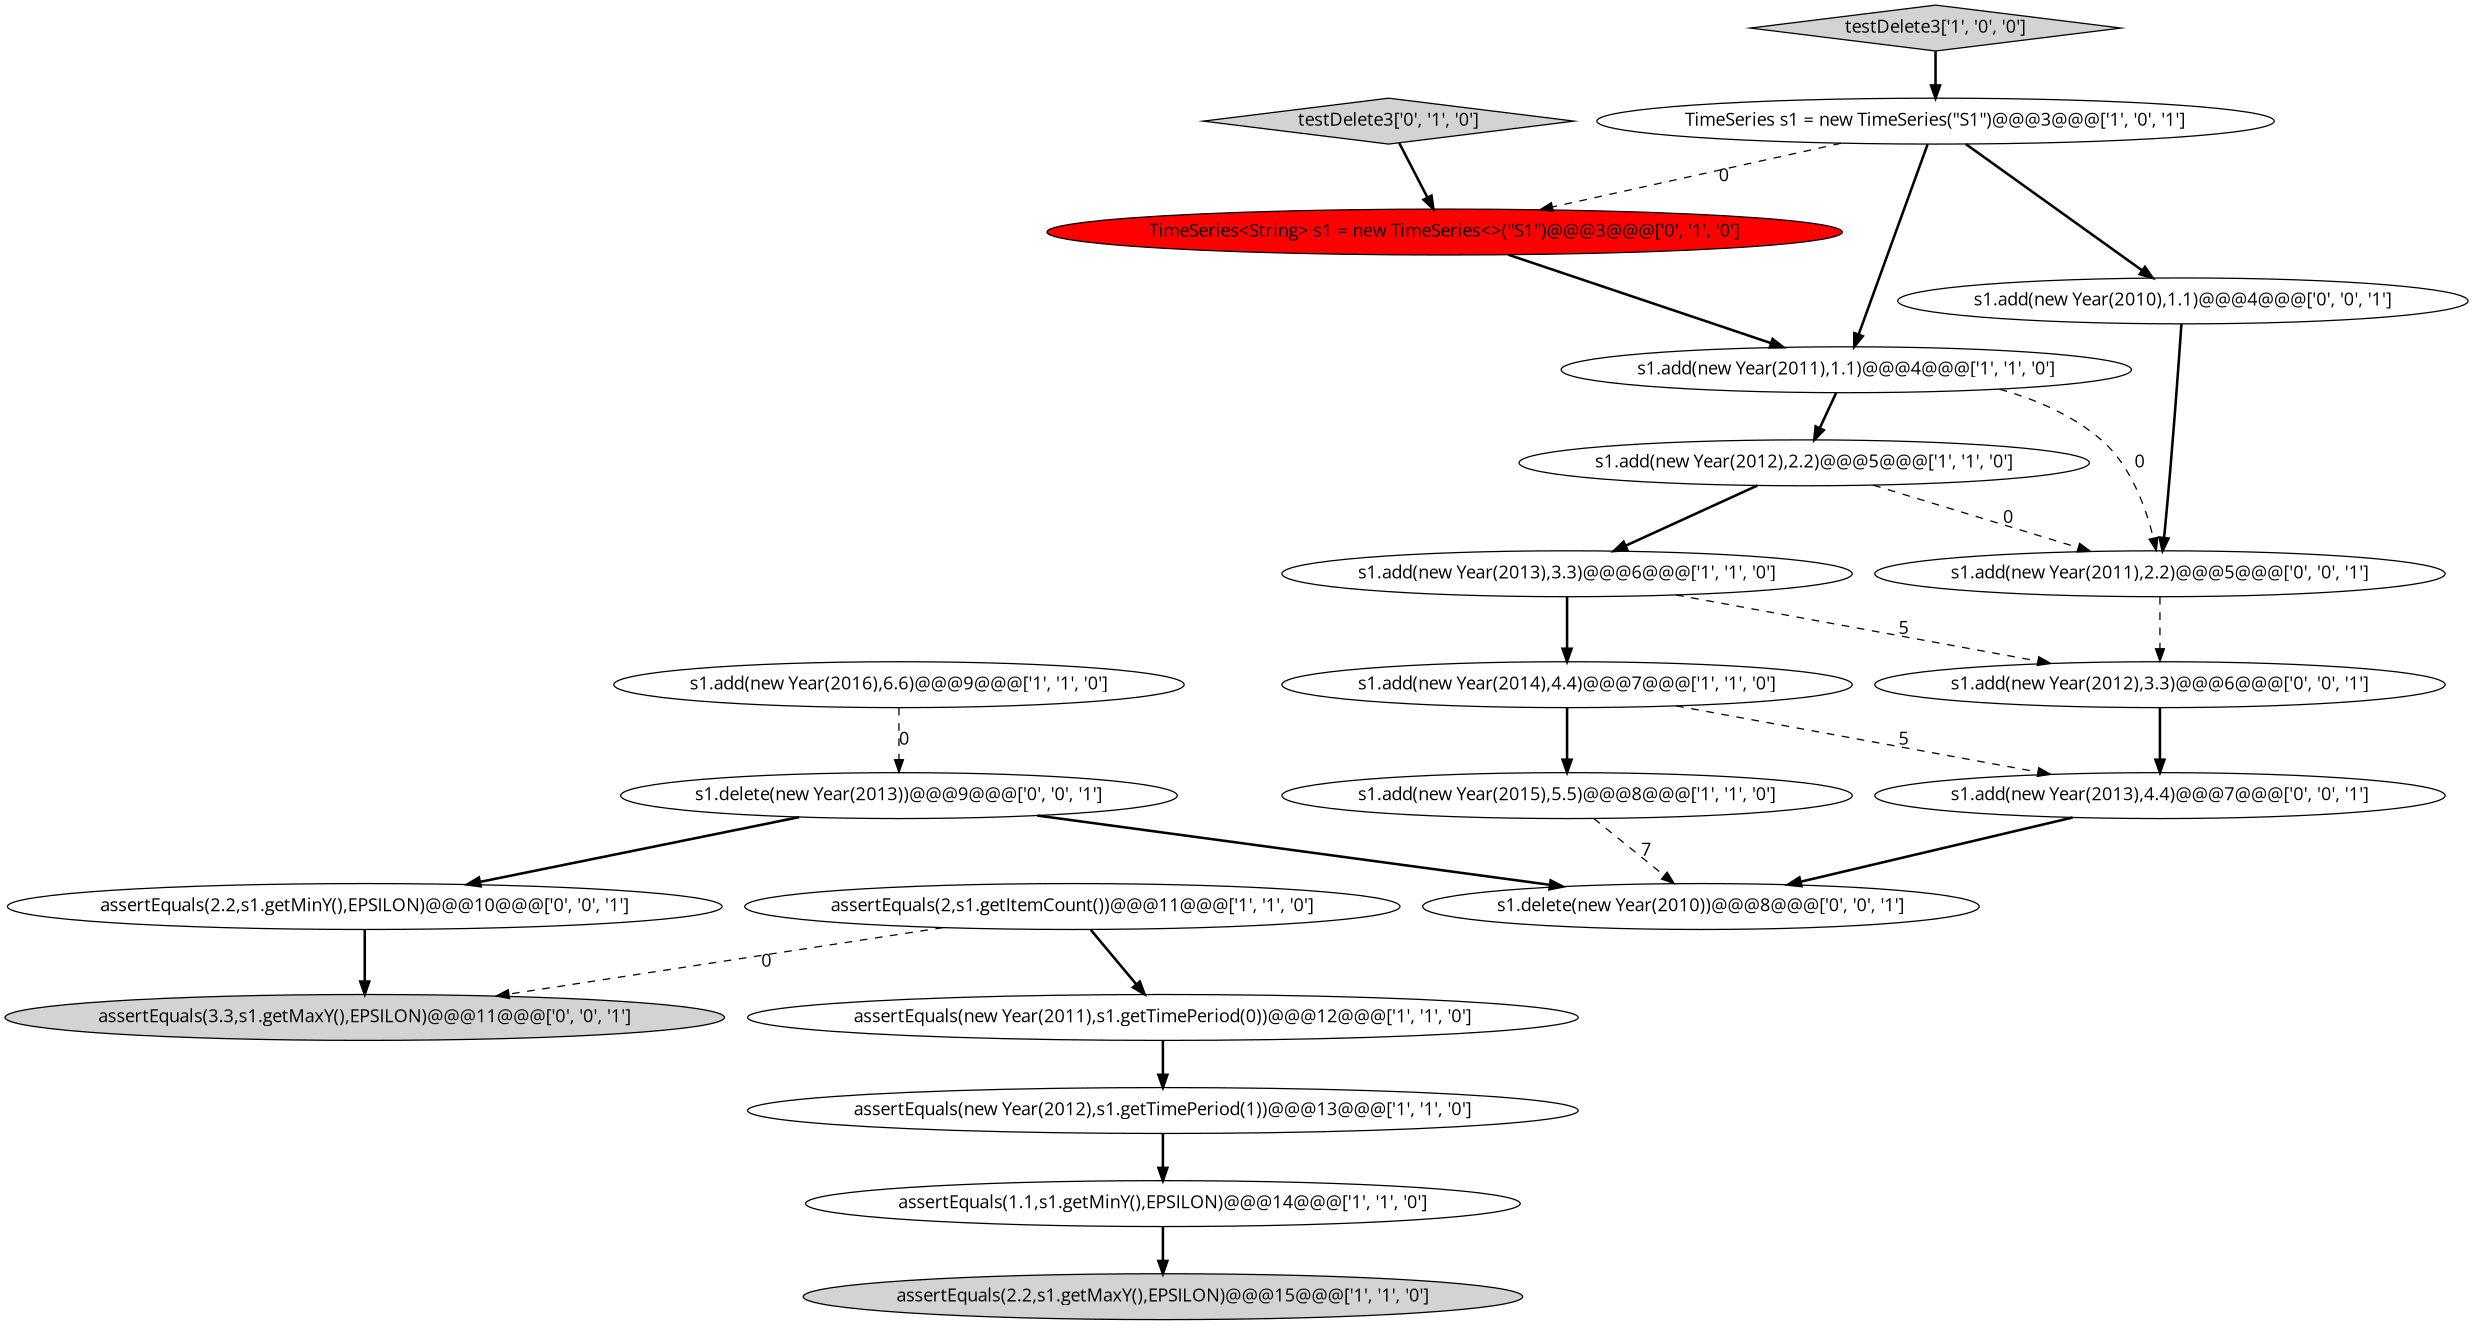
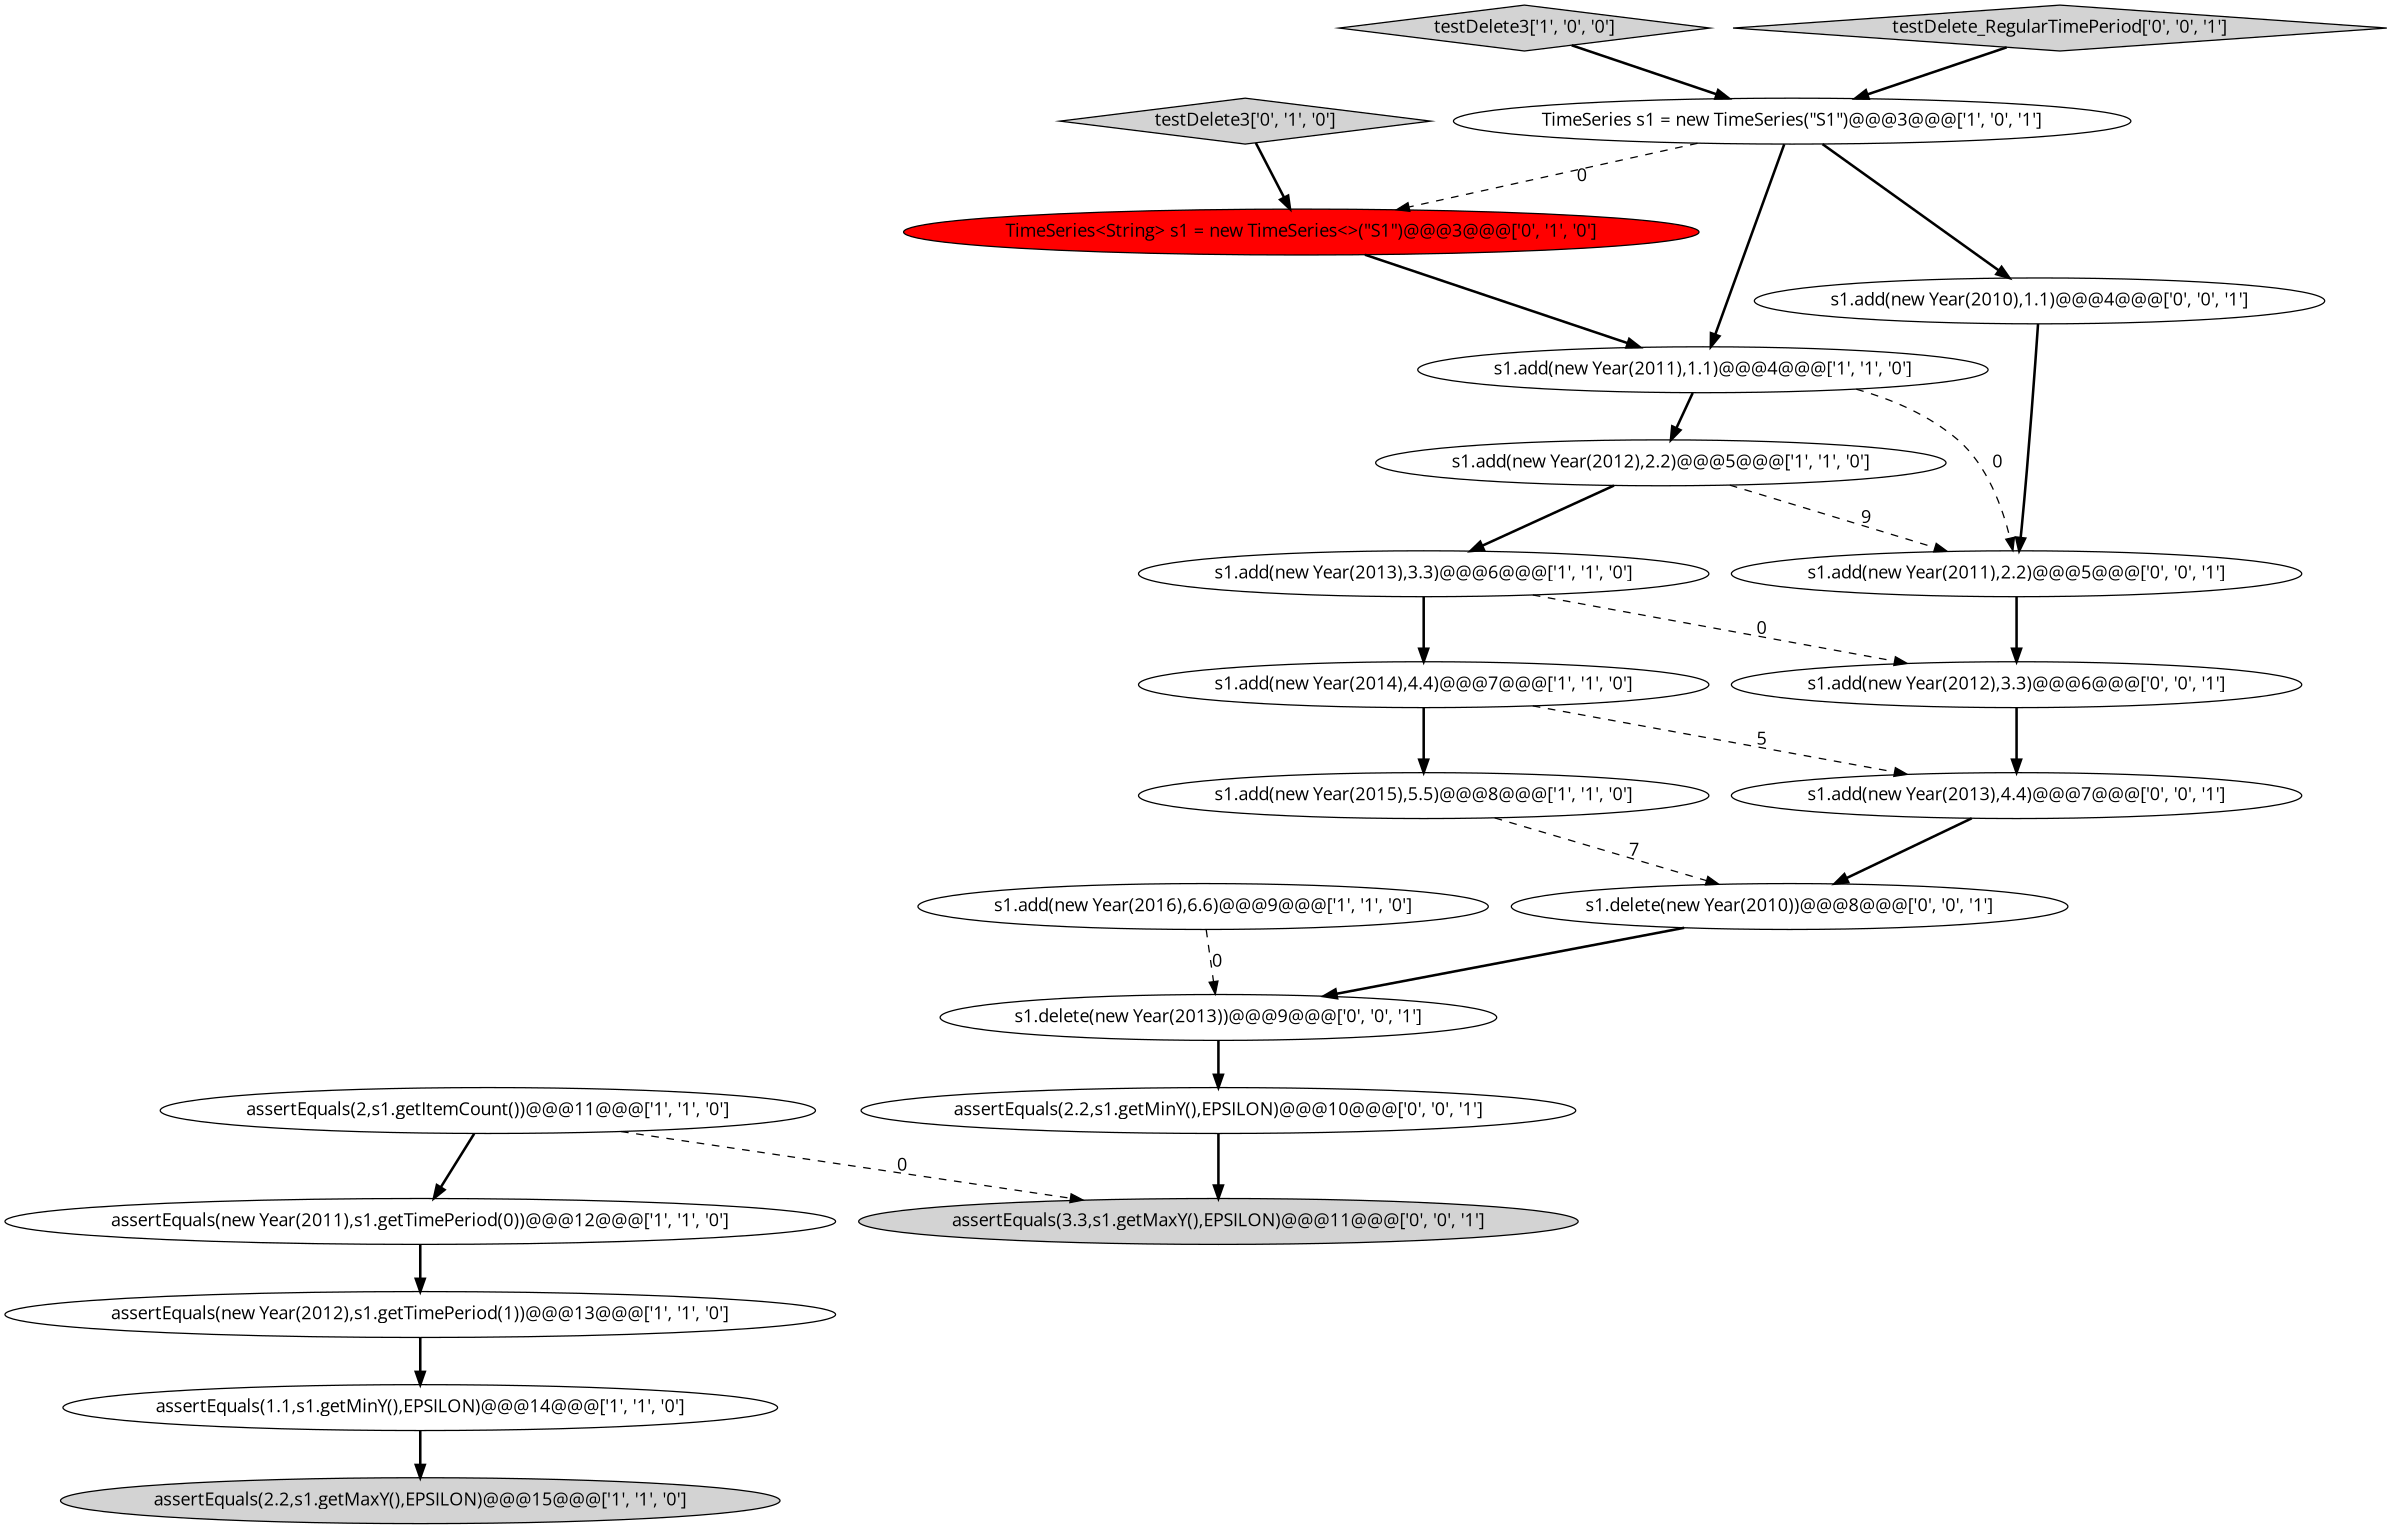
node "testDelete_RegularTimePeriod['0', '0', '1']": added
edge "s1.add(new Year(2012),2.2)@@@5@@@['1', '1', '0']" -> "s1.add(new Year(2011),2.2)@@@5@@@['0', '0', '1']": label "0" -> "9"
edge "s1.add(new Year(2011),2.2)@@@5@@@['0', '0', '1']" -> "s1.add(new Year(2012),3.3)@@@6@@@['0', '0', '1']": style dashed -> bold
edge "s1.add(new Year(2013),3.3)@@@6@@@['1', '1', '0']" -> "s1.add(new Year(2012),3.3)@@@6@@@['0', '0', '1']": label "5" -> "0"
edge "s1.delete(new Year(2013))@@@9@@@['0', '0', '1']" -> "s1.delete(new Year(2010))@@@8@@@['0', '0', '1']": reversed
